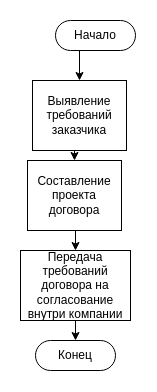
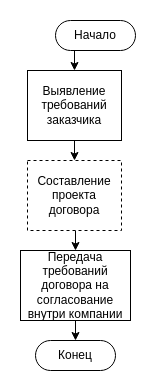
node "Выявление требований заказчика": moved (80, 116) -> (75, 106)
node "Составление проекта договора": style solid -> dashed
